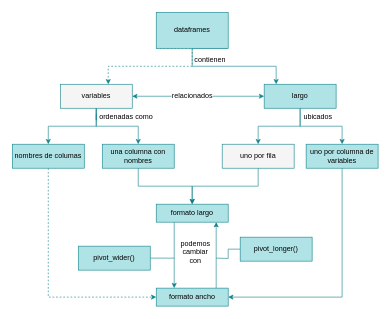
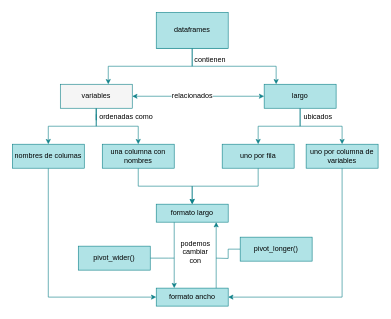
edge "dataframes" -> "variables": style dashed -> solid
node "uno por fila": fillcolor #f5f5f5 -> #b0e3e6
edge "nombres de columas" -> "formato ancho": style dashed -> solid
